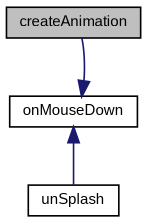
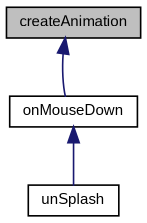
edge "createAnimation" -> "onMouseDown": reversed
